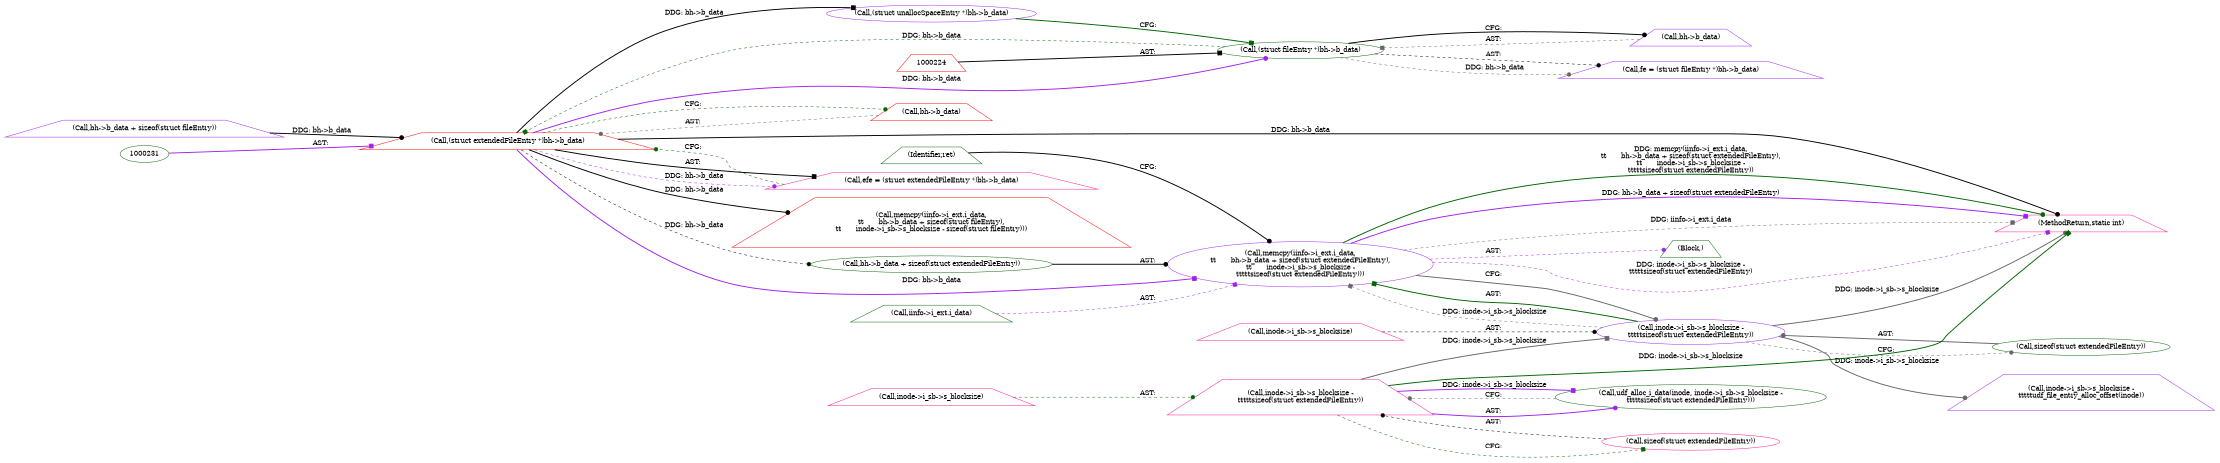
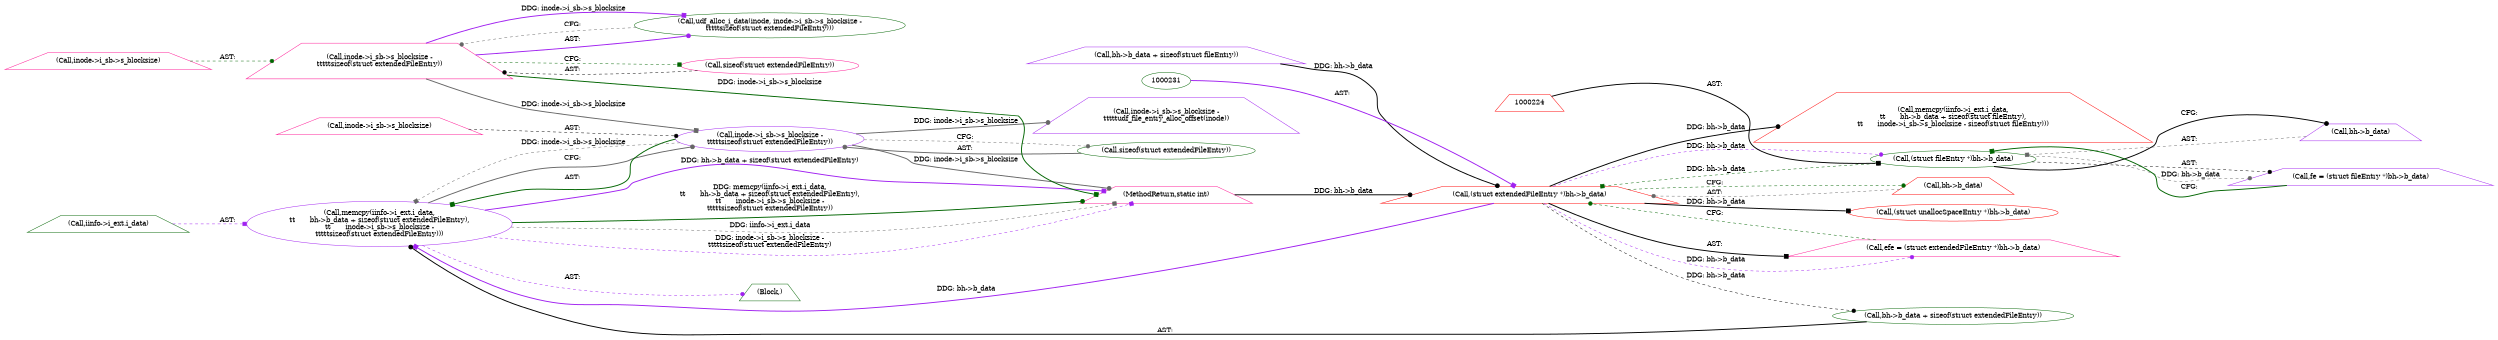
node "(Call,(struct unallocSpaceEntry *)bh->b_data)": color purple -> red
edge "(Call,(struct unallocSpaceEntry *)bh->b_data)" -> "(Call,(struct fileEntry *)bh->b_data)": now "(Call,fe = (struct fileEntry *)bh->b_data)" -> "(Call,(struct fileEntry *)bh->b_data)"
edge "(Call,(struct extendedFileEntry *)bh->b_data)" -> "(Call,(struct fileEntry *)bh->b_data)": style bold -> dashed
edge "(Call,(struct extendedFileEntry *)bh->b_data)" -> "(MethodReturn,static int)": reversed
node "(Identifier,ret)": removed
